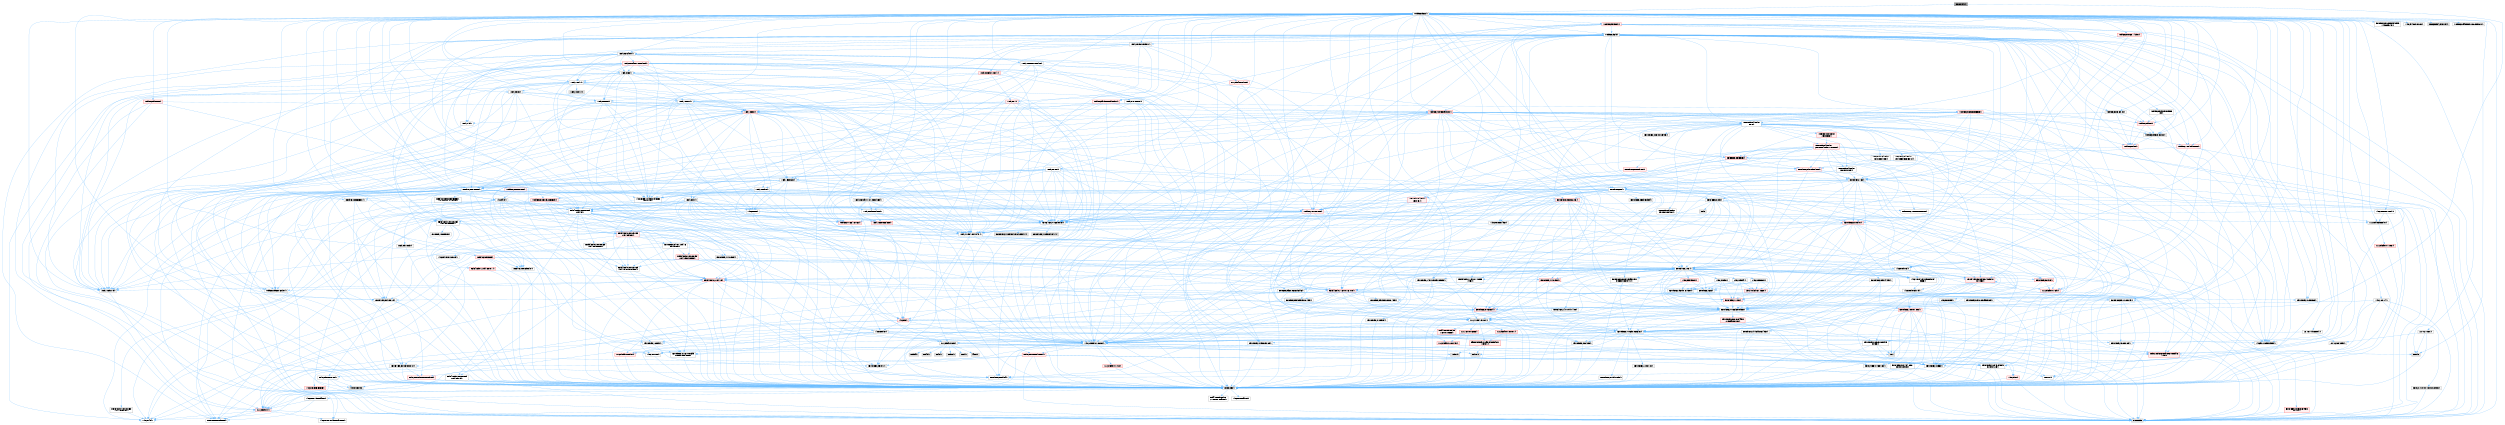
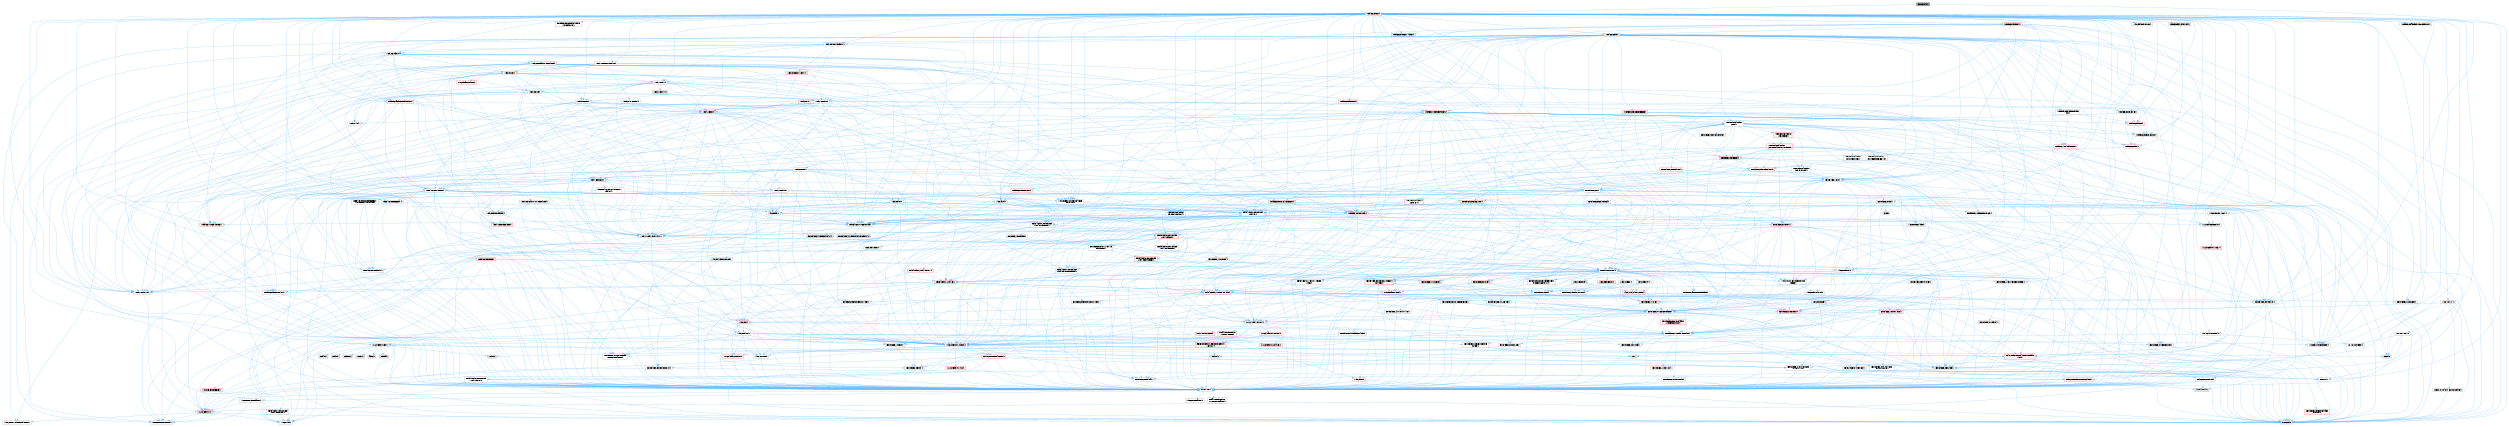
edge "Math/RotationMatrix.h" -> "Math/Box.h": now "Math/RotationMatrix.h" -> "Math/Vector.h"
node "Misc/EngineNetworkCustom Version.h": added
node "Templates/IsHeap.h": label "Templates/IsHeap.h" -> "Templates/Requires.h"
